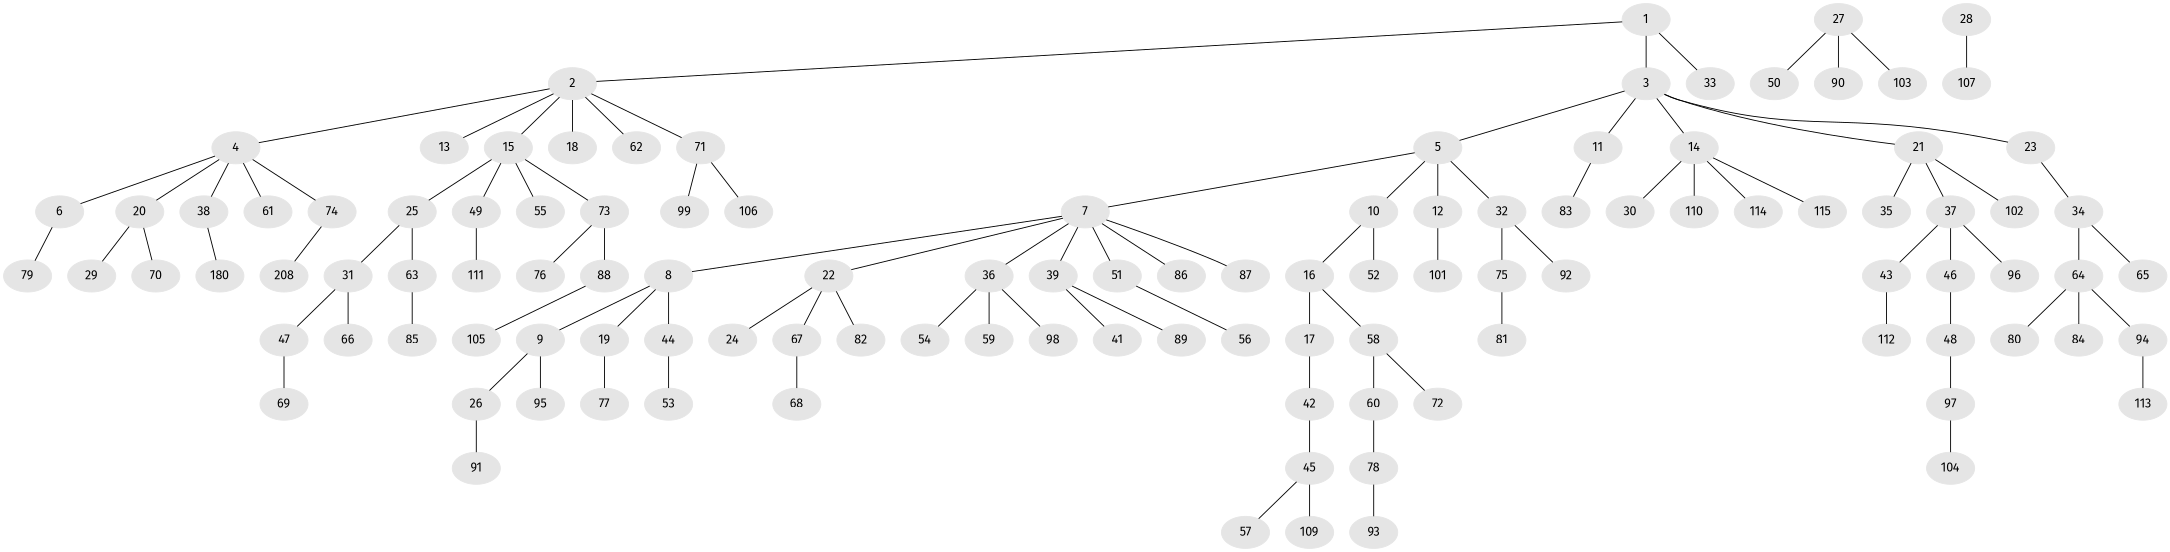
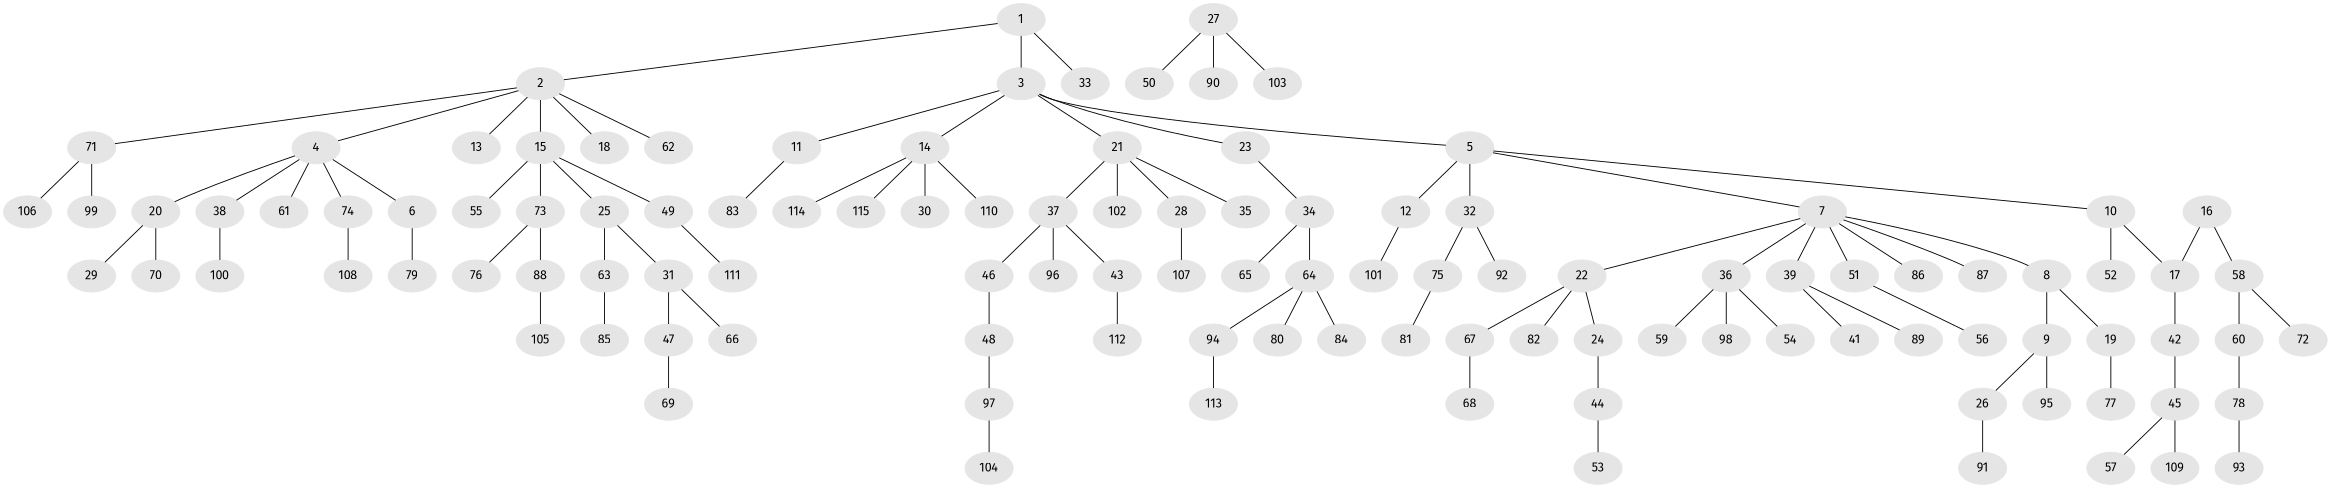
edge "21" -- "28": added
edge "10" -- "16": now "10" -- "17"
node "180": label "180" -> "100"
node "208": label "208" -> "108"
edge "8" -- "44": now "24" -- "44"
